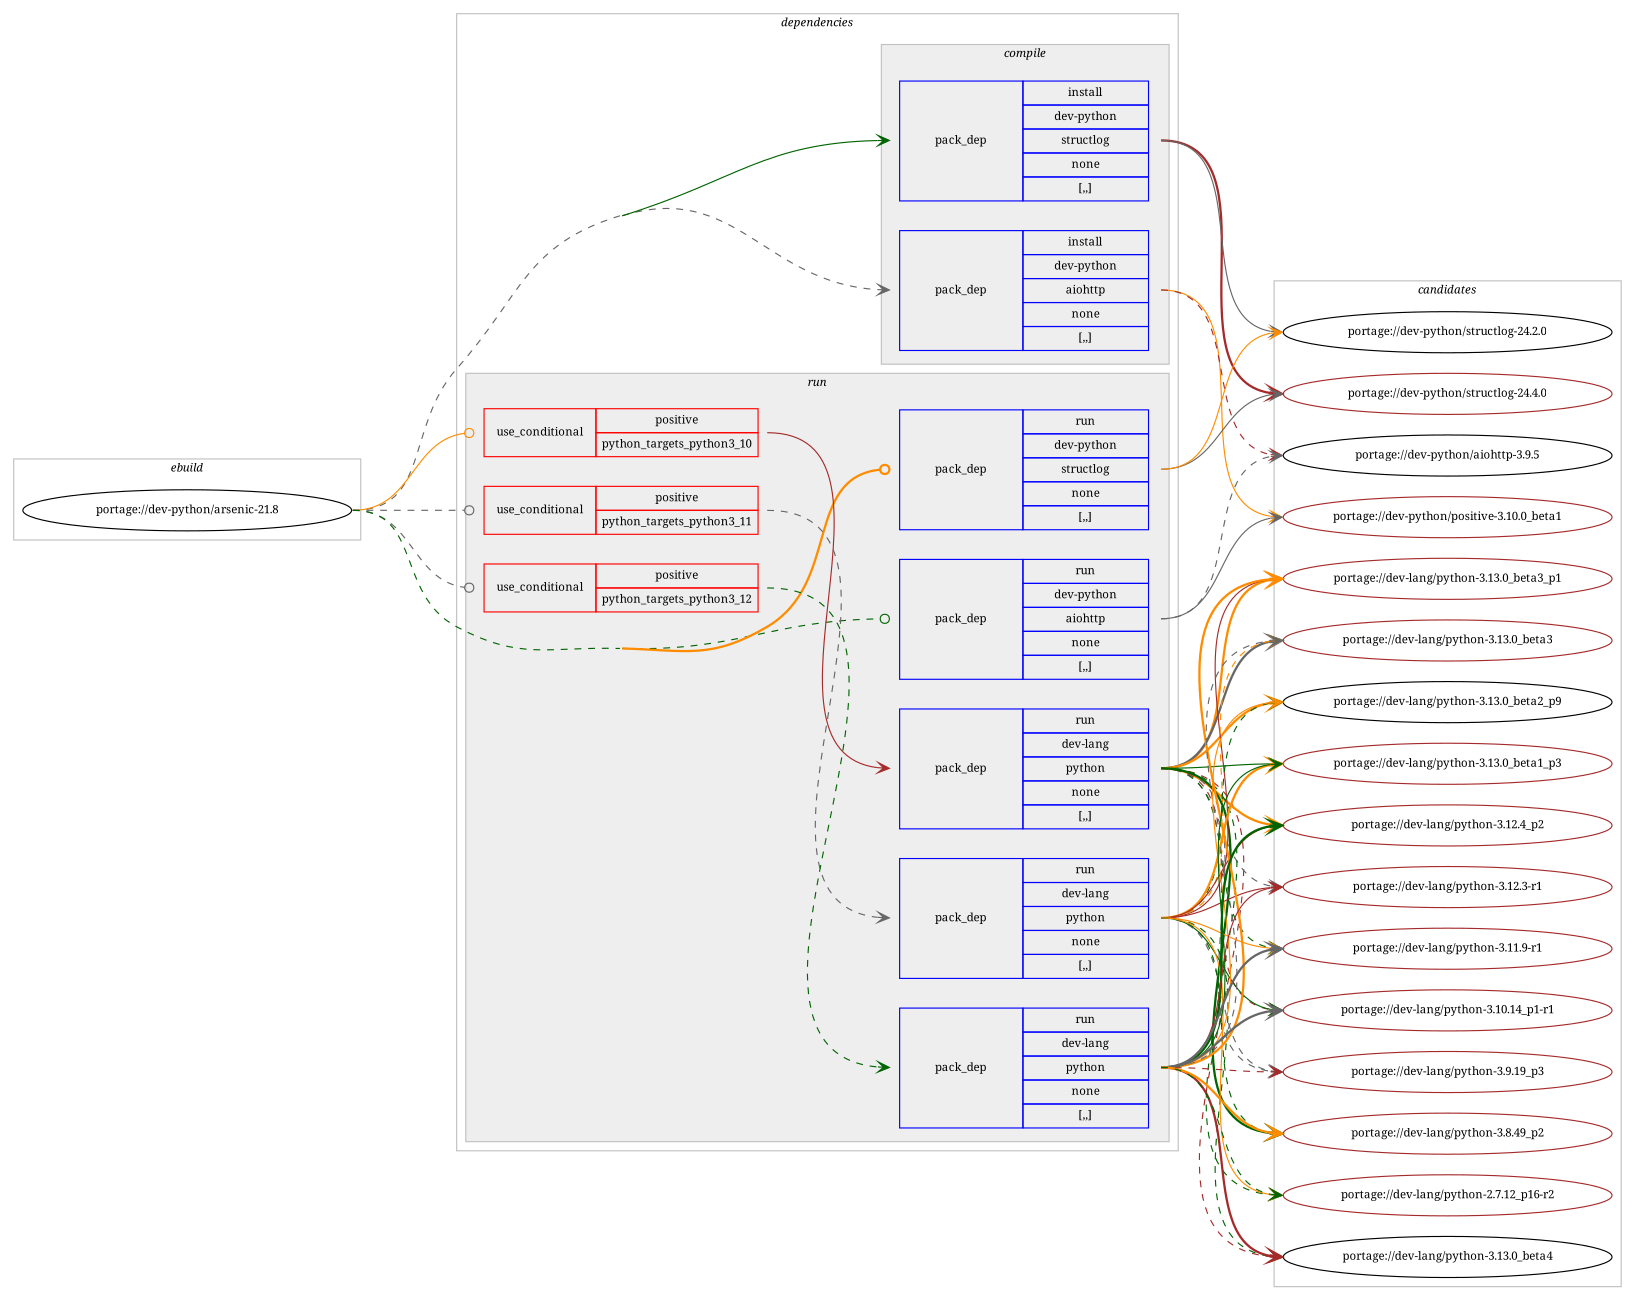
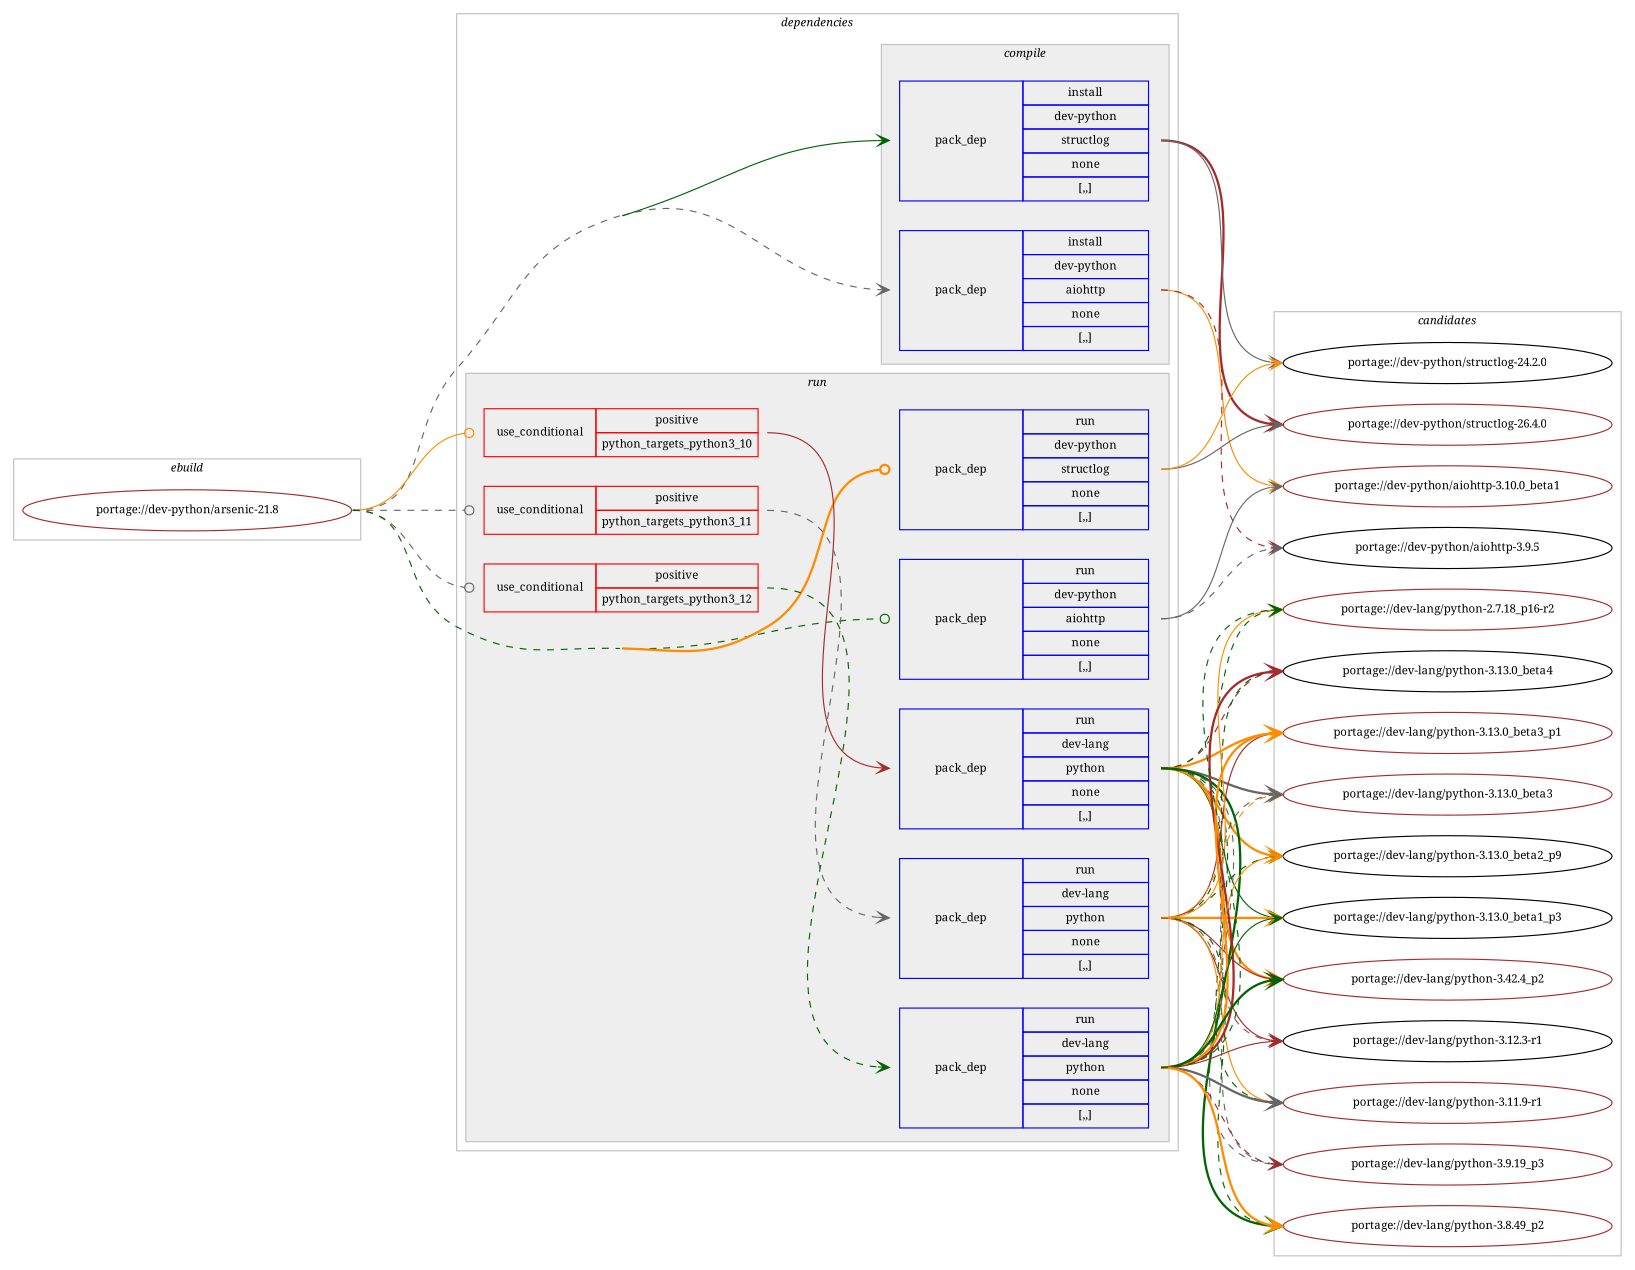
node "portage://dev-python/structlog-24.4.0": label "portage://dev-python/structlog-24.4.0" -> "portage://dev-python/structlog-26.4.0"
node "portage://dev-python/arsenic-21.8": color black -> brown
node "portage://dev-python/positive-3.10.0_beta1": label "portage://dev-python/positive-3.10.0_beta1" -> "portage://dev-python/aiohttp-3.10.0_beta1"
node "portage://dev-lang/python-3.13.0_beta1_p3": color brown -> black
node "portage://dev-lang/python-3.12.4_p2": label "portage://dev-lang/python-3.12.4_p2" -> "portage://dev-lang/python-3.42.4_p2"
node "portage://dev-lang/python-3.12.3-r1": color brown -> black
node "portage://dev-lang/python-3.10.14_p1-r1": removed
node "portage://dev-lang/python-2.7.12_p16-r2": label "portage://dev-lang/python-2.7.12_p16-r2" -> "portage://dev-lang/python-2.7.18_p16-r2"
